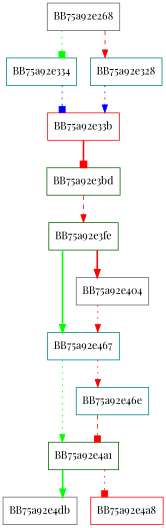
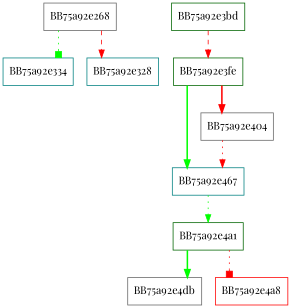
node "BB75a92e33b": removed
node "BB75a92e46e": removed
